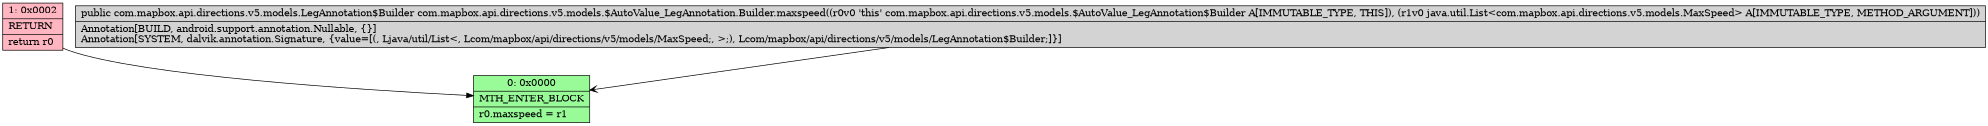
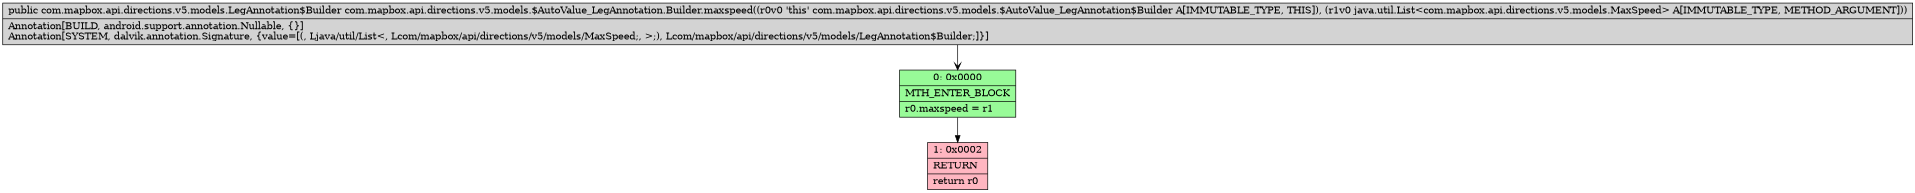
edge "1: 0x0002" -> "0: 0x0000": reversed
